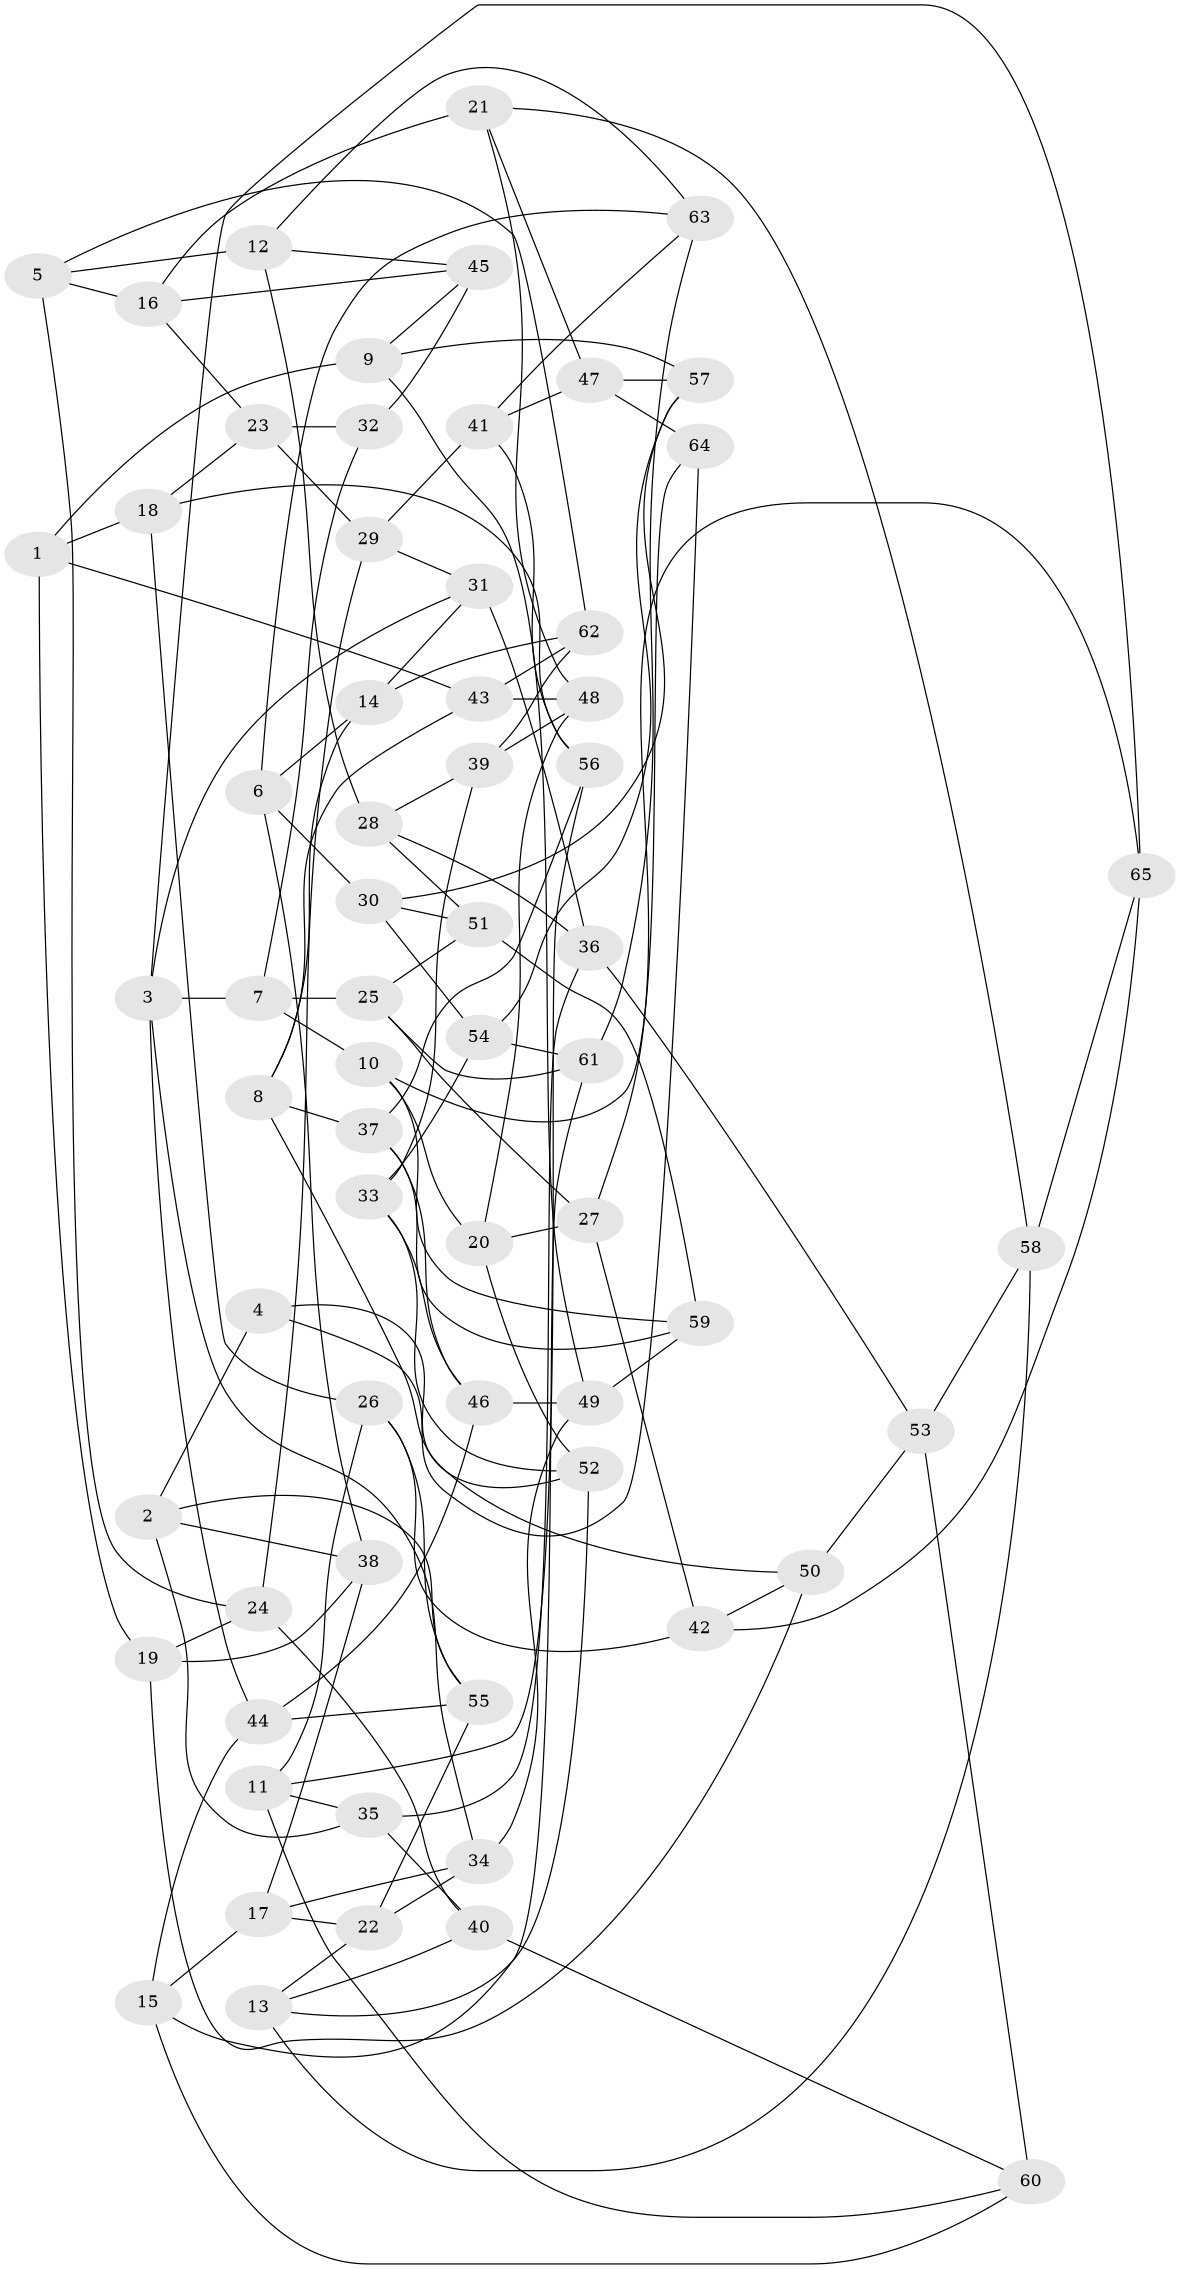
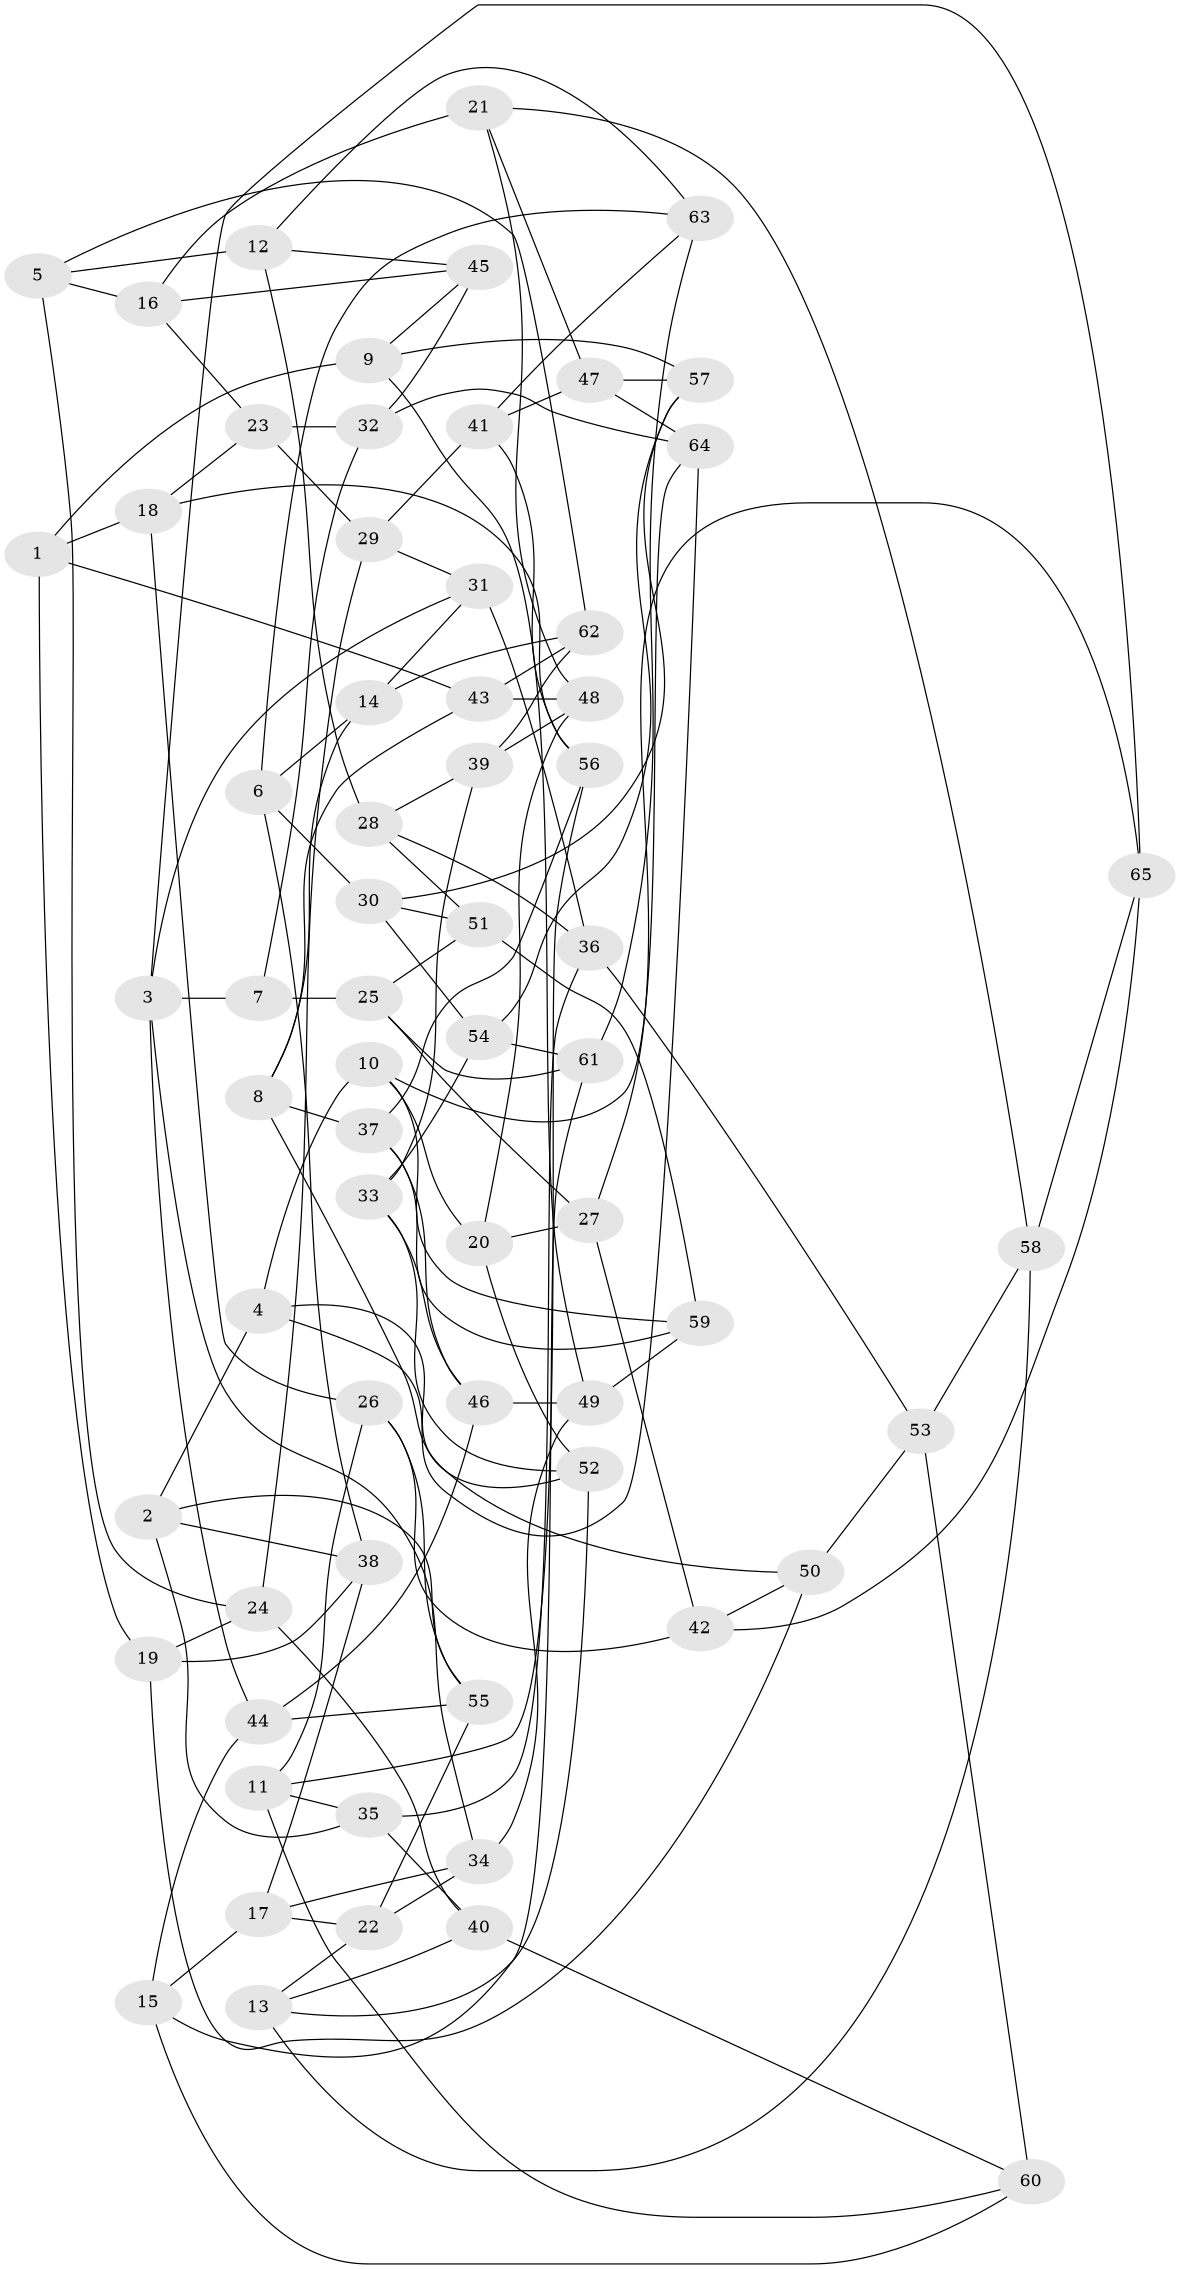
edge "32" -- "64": added
edge "7" -- "10": now "4" -- "10"
